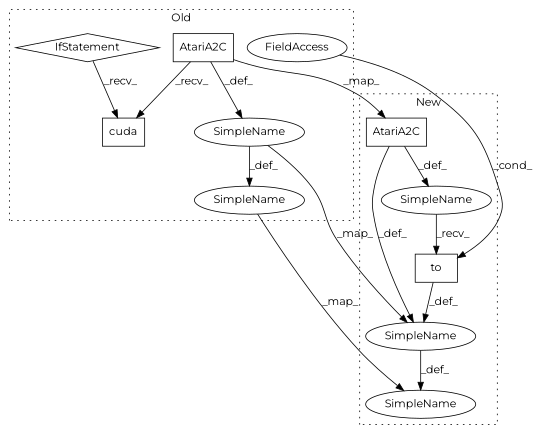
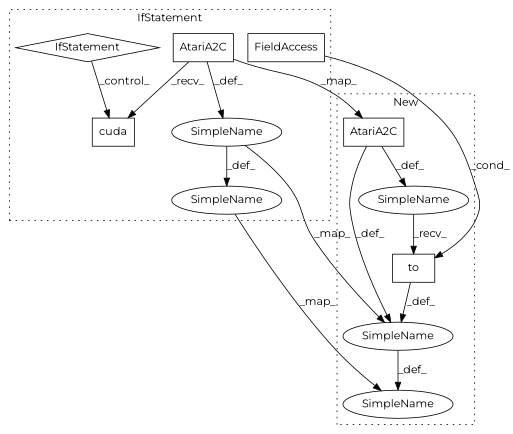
cluster "Old": label "Old" -> "IfStatement"
node "FieldAccess": shape ellipse -> box
edge "IfStatement" -> "cuda": label "_recv_" -> "_control_"
